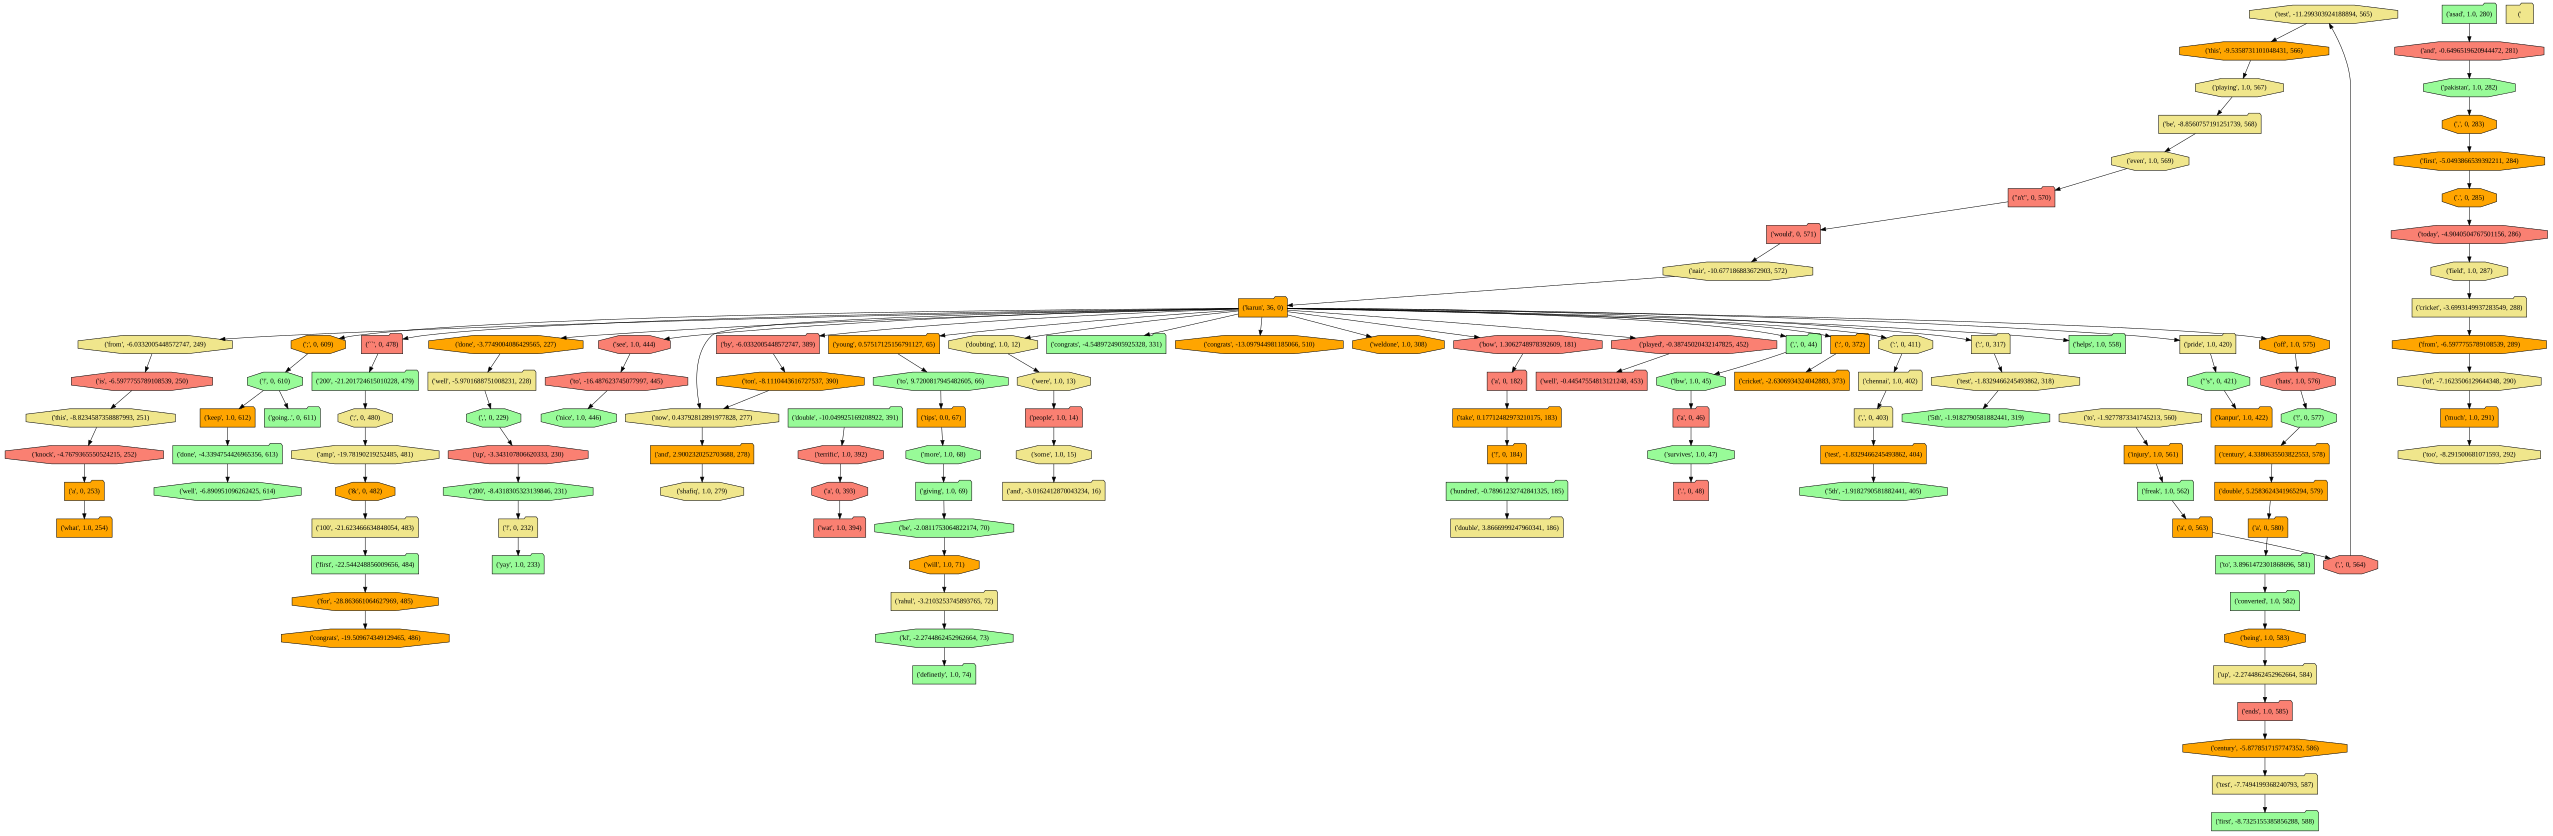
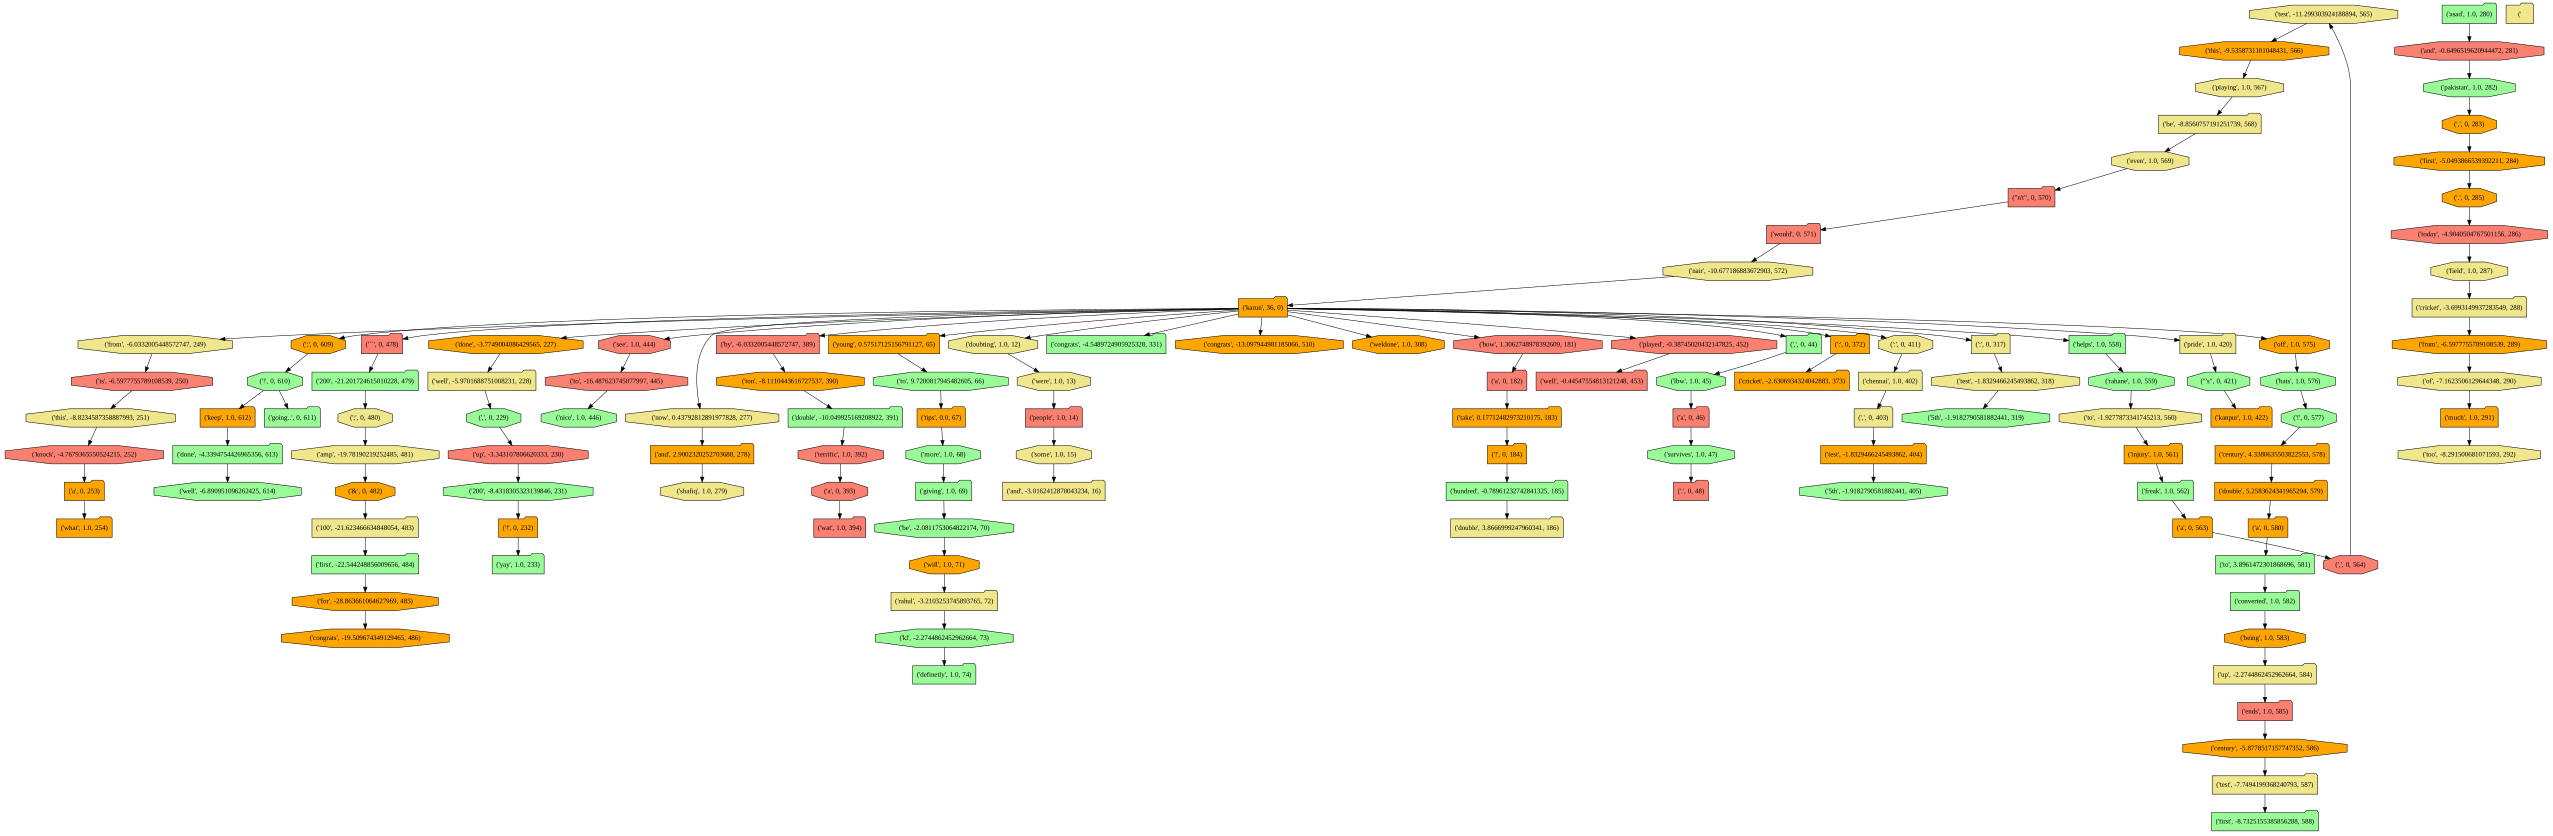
node "('rahane', 1.0, 559)": added
node "('hats', 1.0, 576)": fillcolor salmon -> palegreen
edge "('ton', -8.1110443616727537, 390)" -> "('now', 0.43792812891977828, 277)": now "('ton', -8.1110443616727537, 390)" -> "('double', -10.049925169208922, 391)"
node "('!', 0, 232)": fillcolor khaki -> orange
